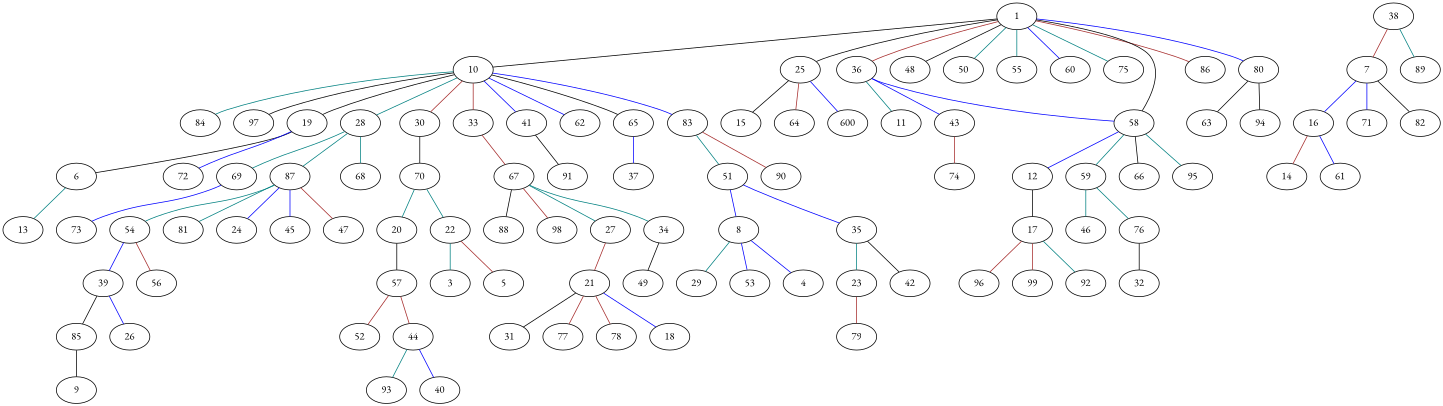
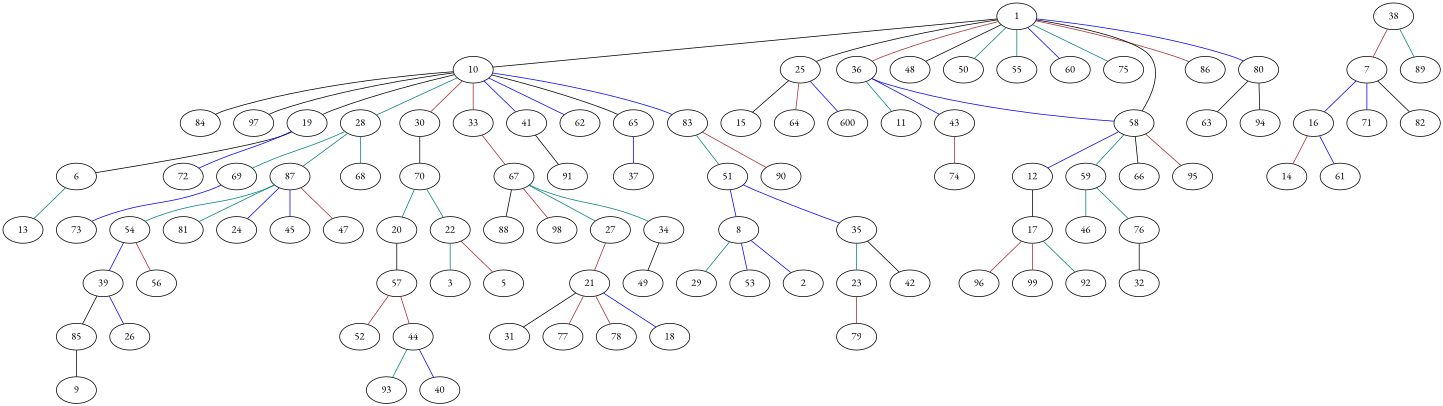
edge "10" -- "84": color teal -> black
edge "58" -- "95": color teal -> brown
node "4": label "4" -> "2"
